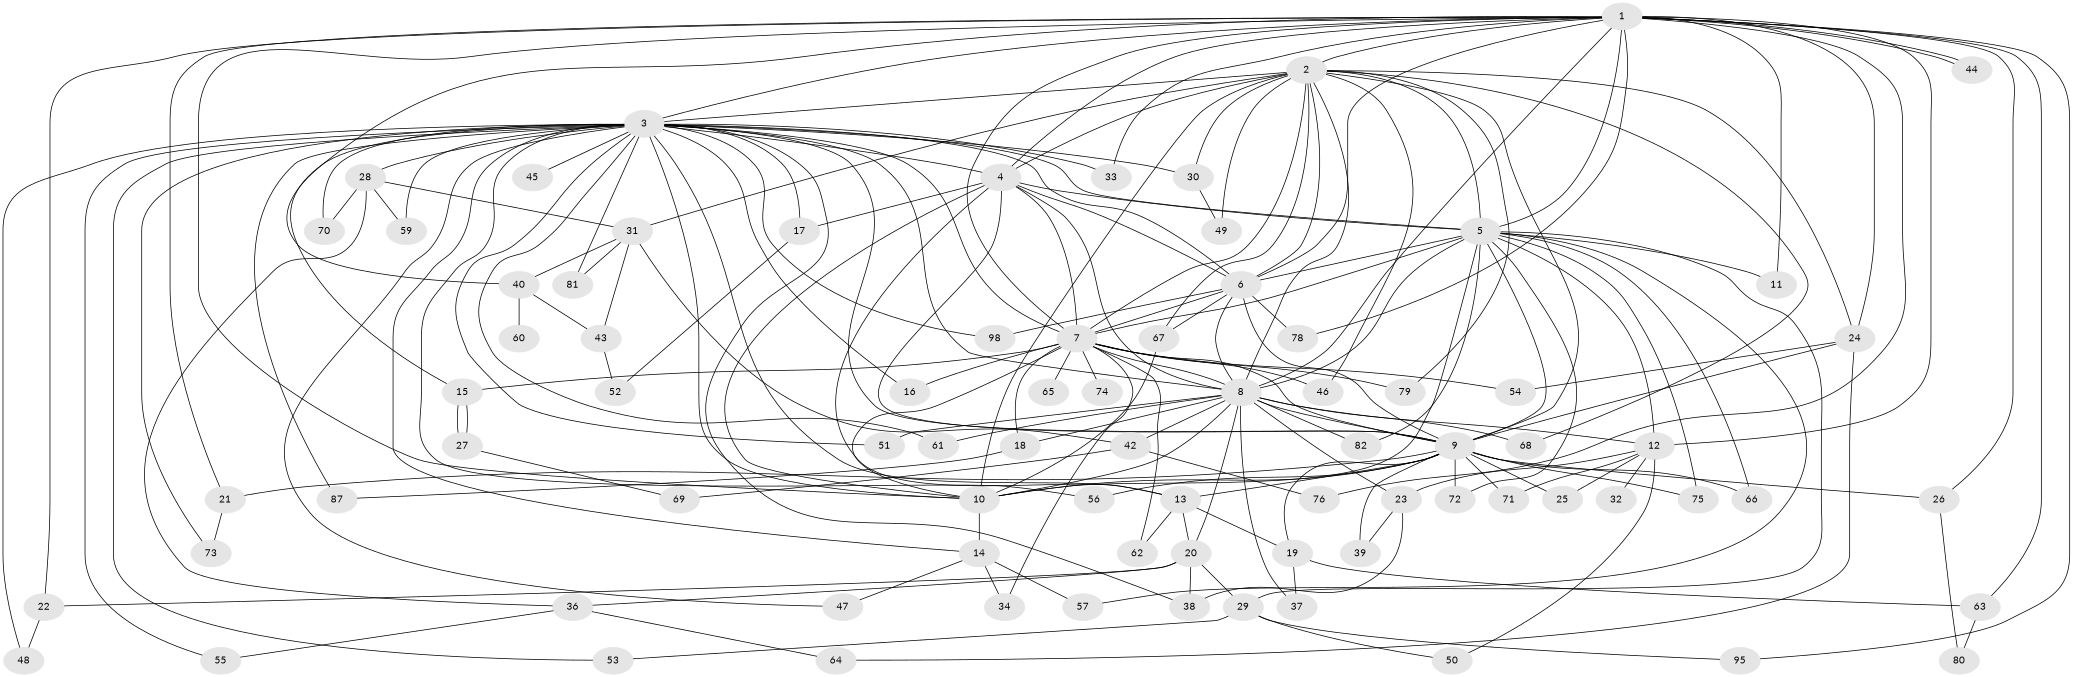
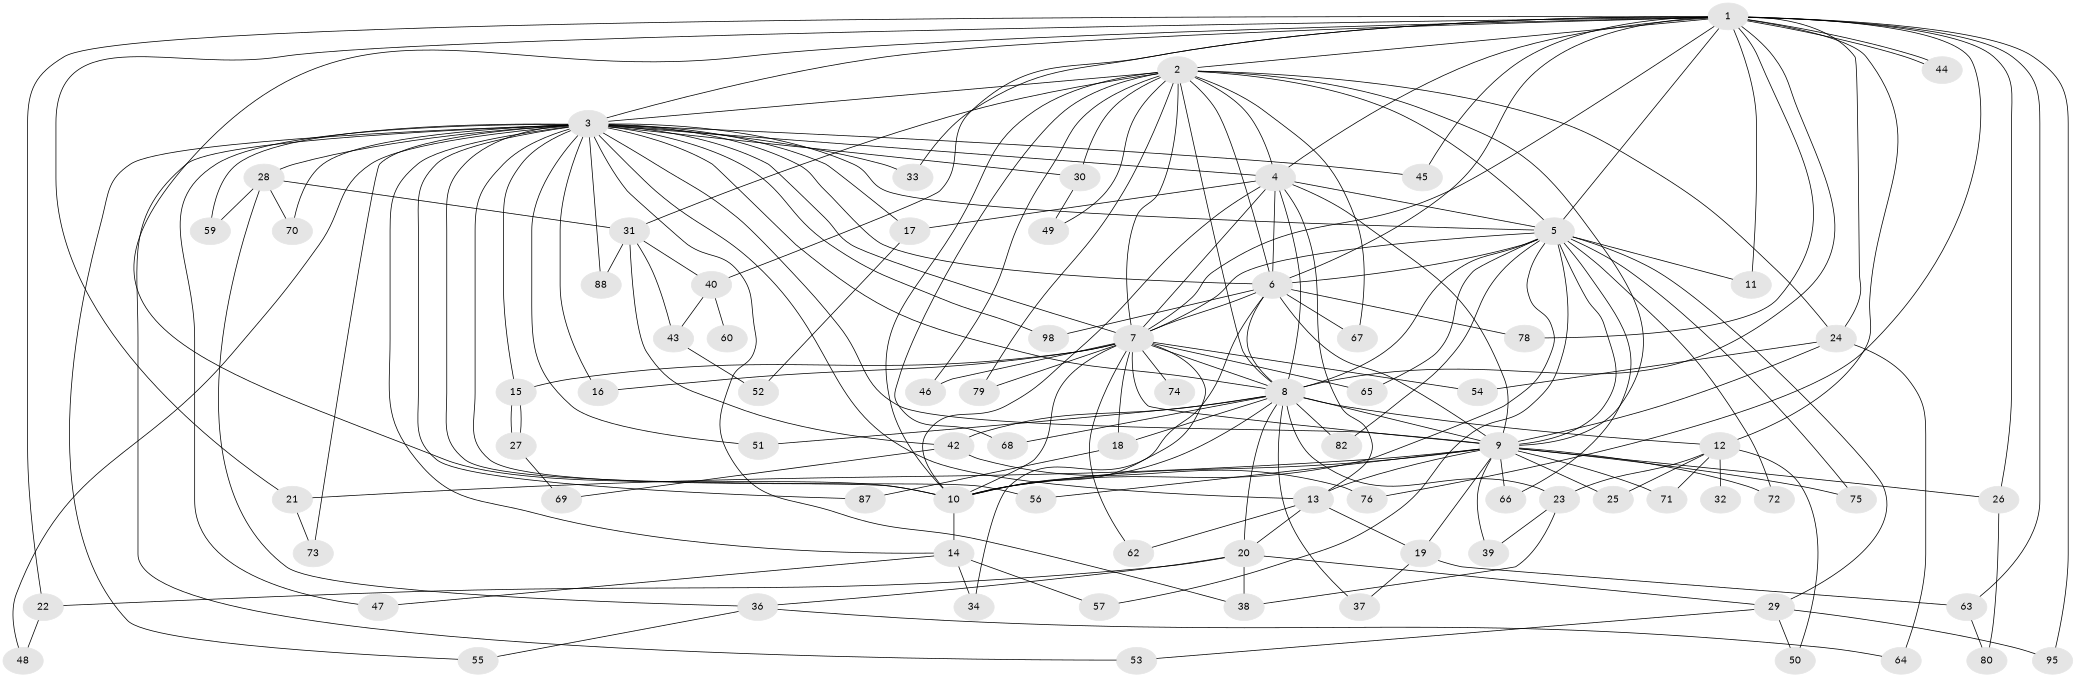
edge "1" -- "45": added
node "81": label "81" -> "88"
edge "5" -- "12": now "5" -- "65"
node "61": removed
edge "67" -- "10": now "6" -- "10"
